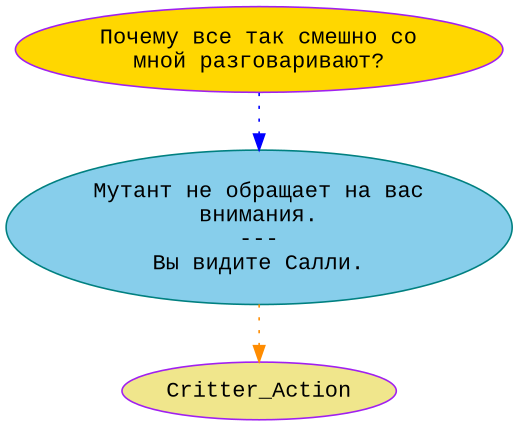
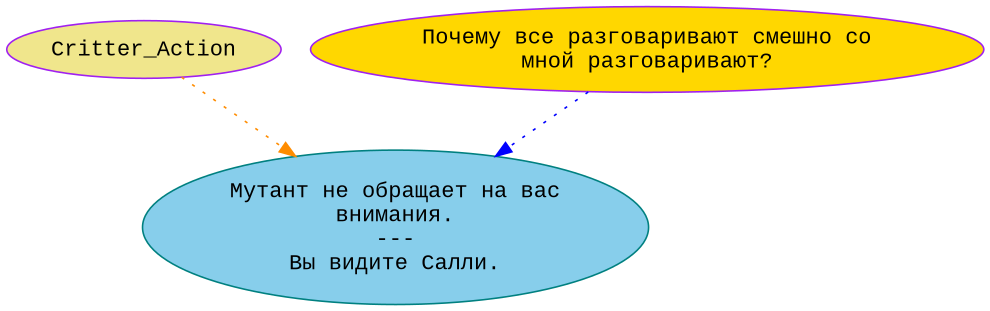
node "Почему все так смешно со мной разговаривают?": label "Почему все так смешно со мной разговаривают?" -> "Почему все разговаривают смешно со мной разговаривают?"
edge "Мутант не обращает на вас внимания. --- Вы видите Салли." -> "Critter_Action": reversed
